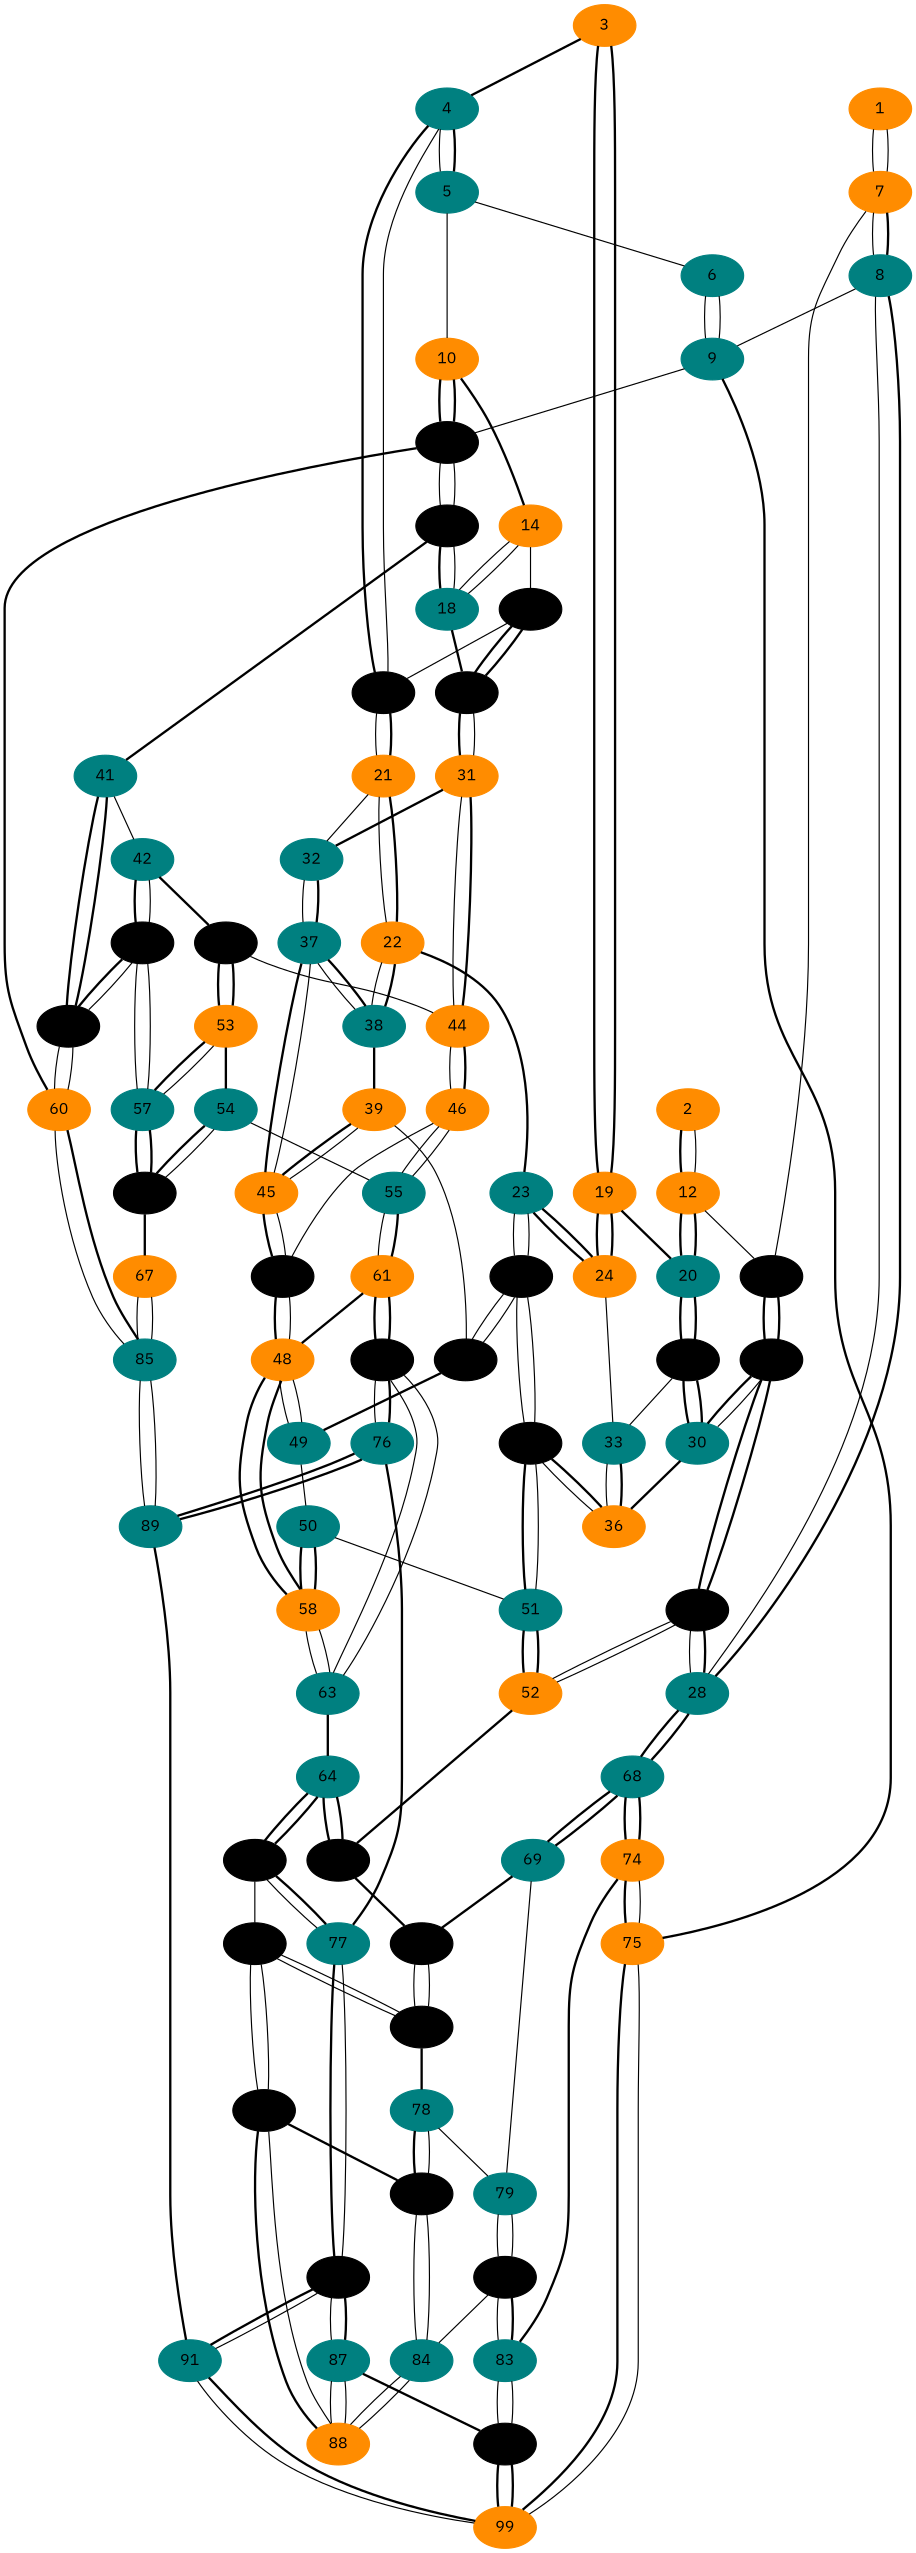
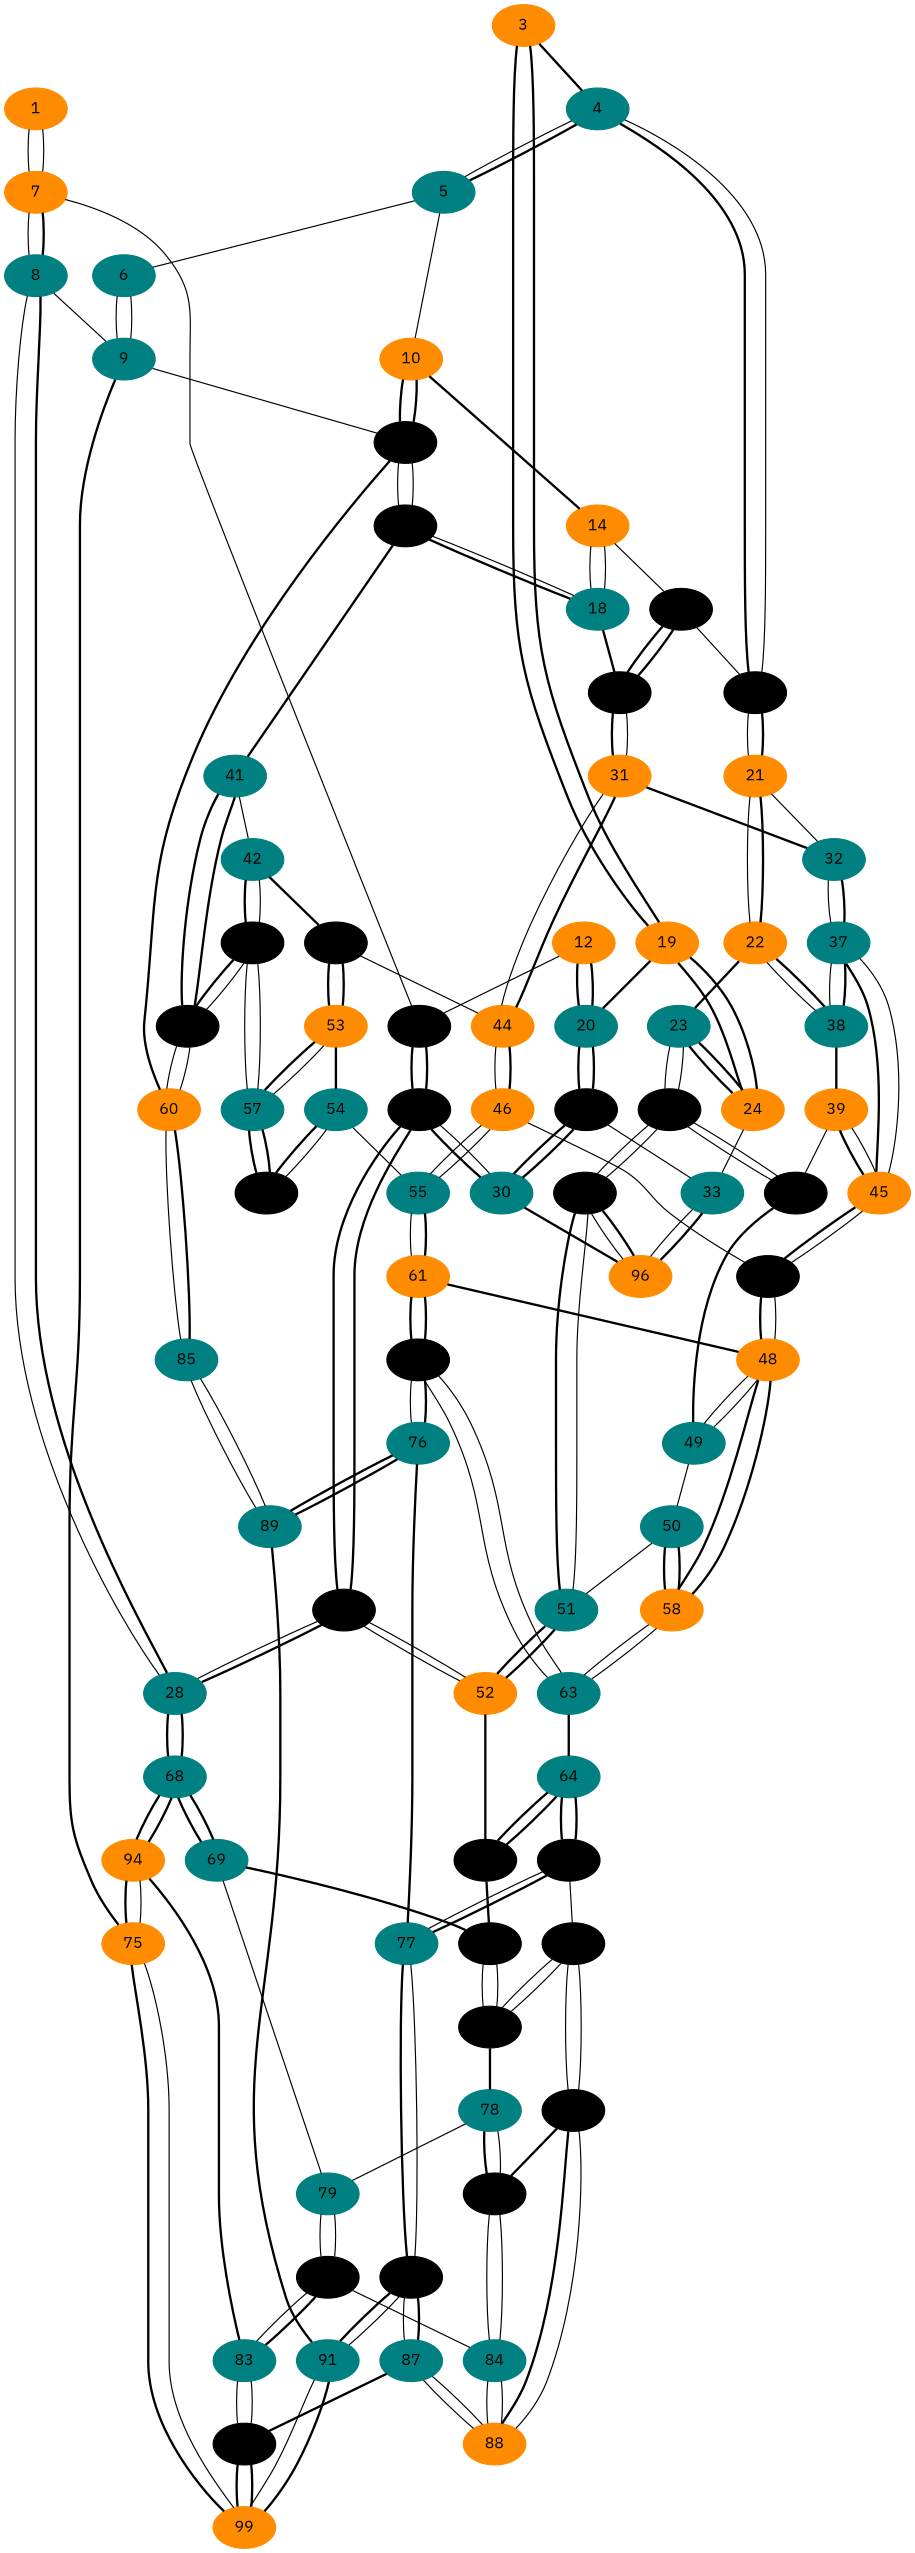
node "2": removed
node "67": removed
node "36": label "36" -> "96"
node "74": label "74" -> "94"
